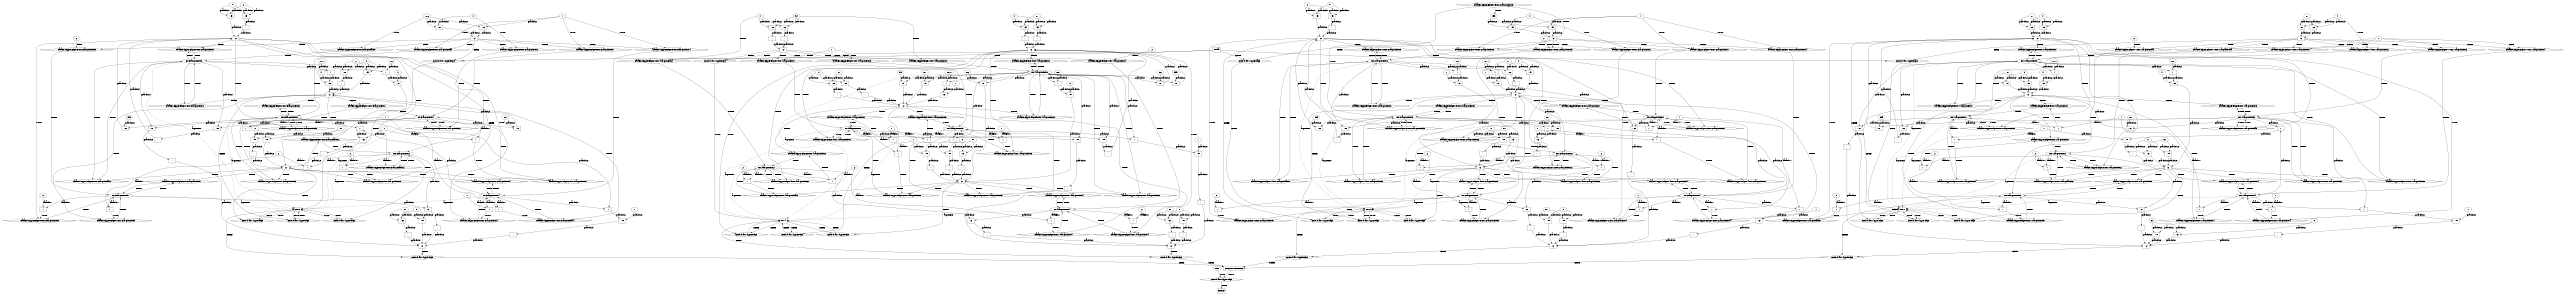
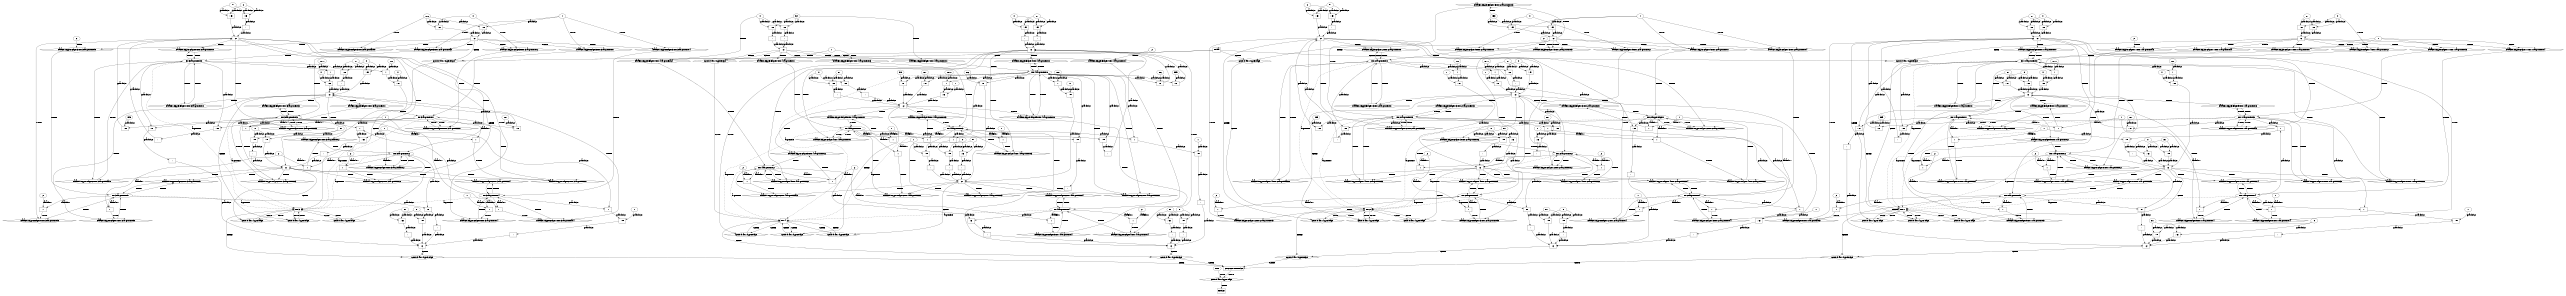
edge "DataFowHyperEdge_15_INV2_argument_3" -> "_P3": reversed
